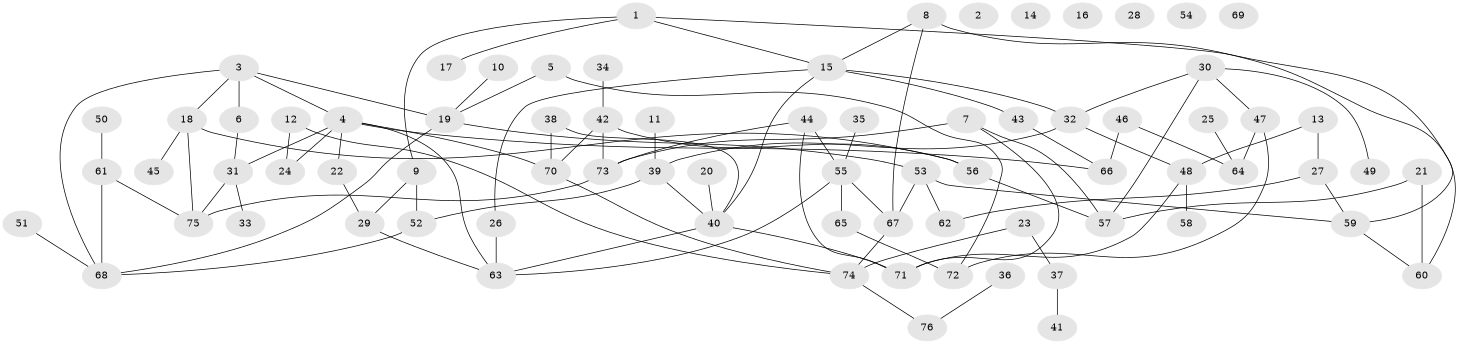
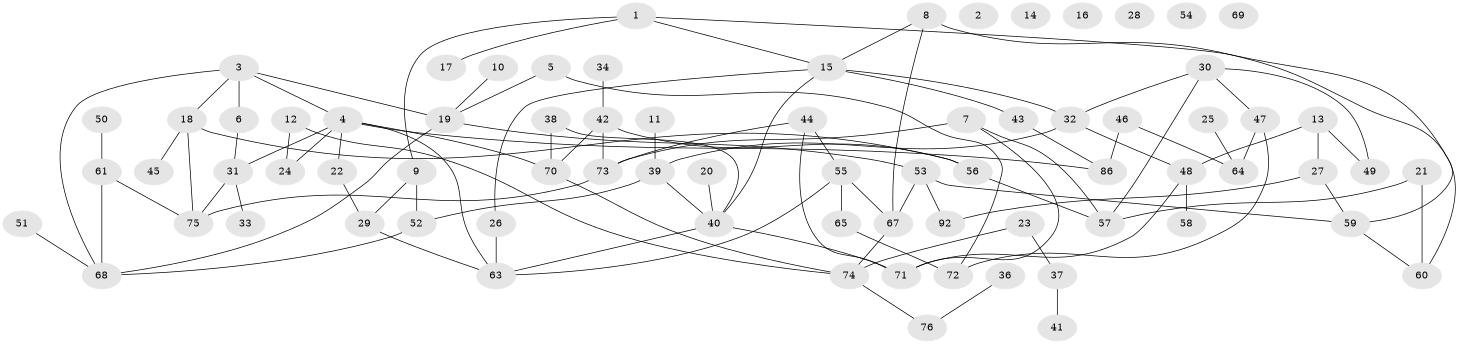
node "35": removed
edge "13" -- "49": added
node "66": label "66" -> "86"
node "62": label "62" -> "92"
